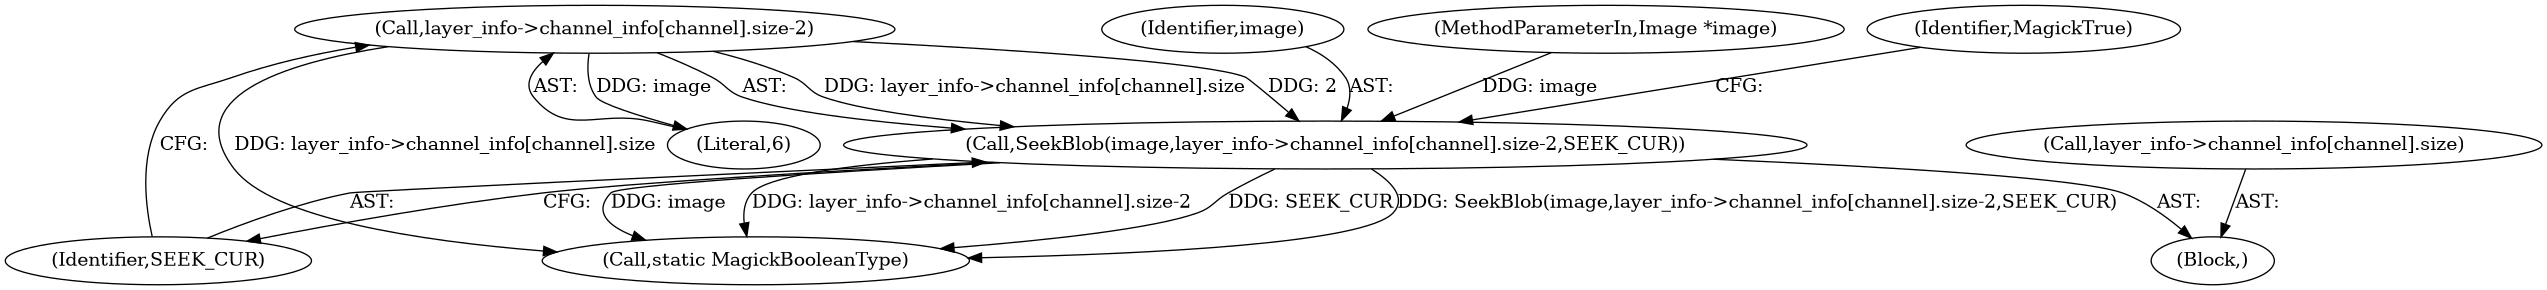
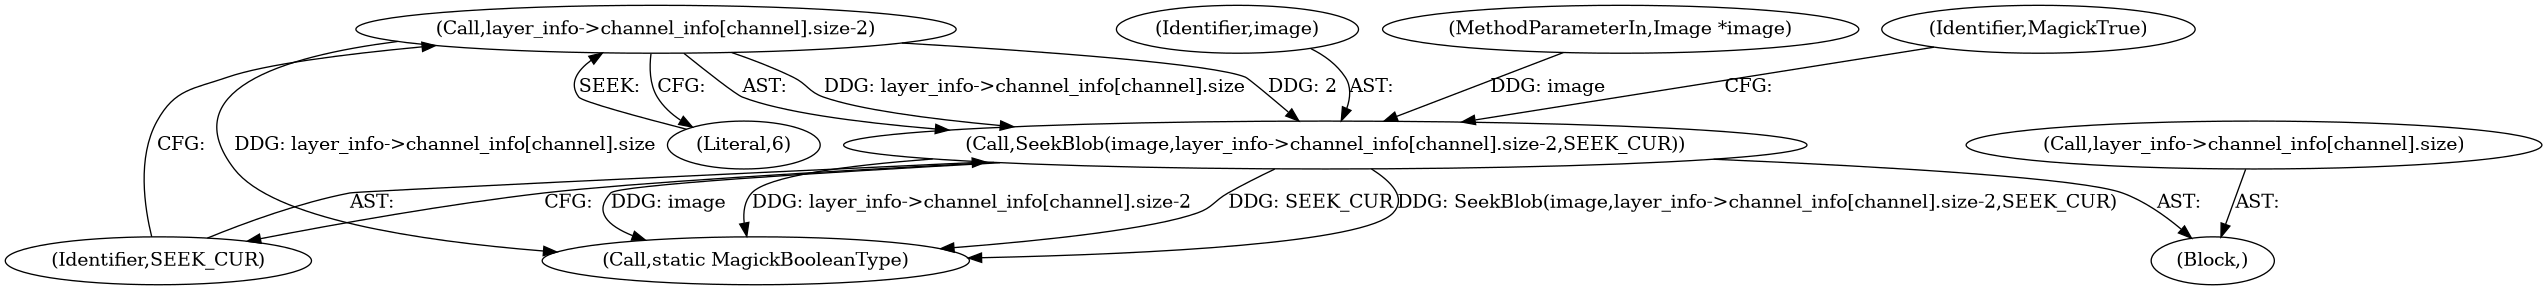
edge "(Literal,6)" -> "(Call,layer_info->channel_info[channel].size-2)": label "AST: " -> "SEEK: "
edge "(Call,layer_info->channel_info[channel].size-2)" -> "(Literal,6)": label "DDG: image" -> "CFG: "
